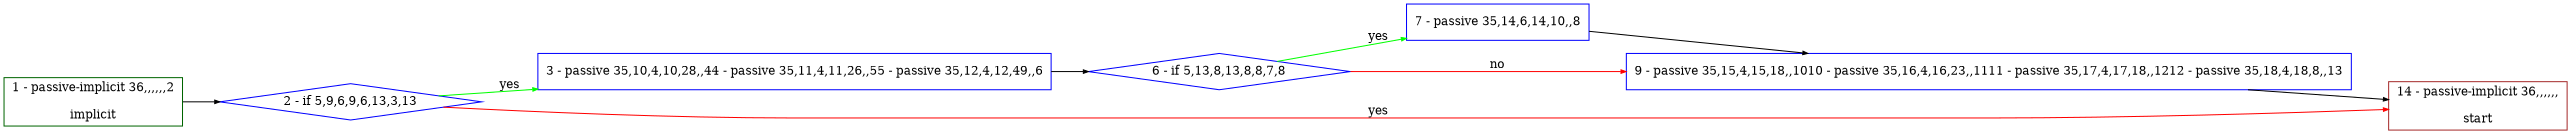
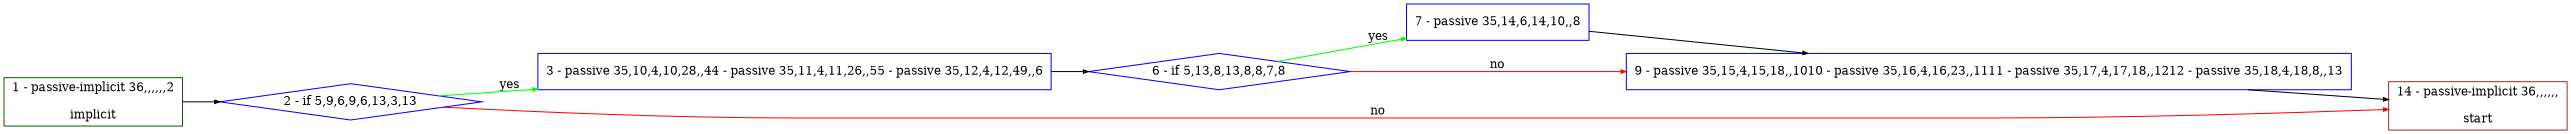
edge "2 - if 5,9,6,9,6,13,3,13" -> "14 - passive-implicit 36,,,,,, start": label "yes" -> "no"
